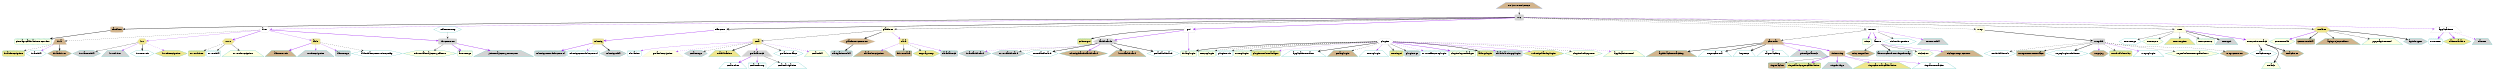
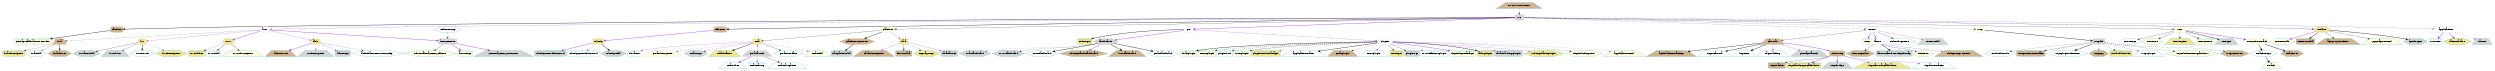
node "effectors": fillcolor white -> tan
edge "gui" -> "iiwa_plugin": now "gui" -> "plugins"
node "lib_common": label "lib_common" -> "arm_common"
edge "pma" -> "pma_launch": reversed
edge "executive_smach" -> "smach": now "smach_msgs" -> "smach"
